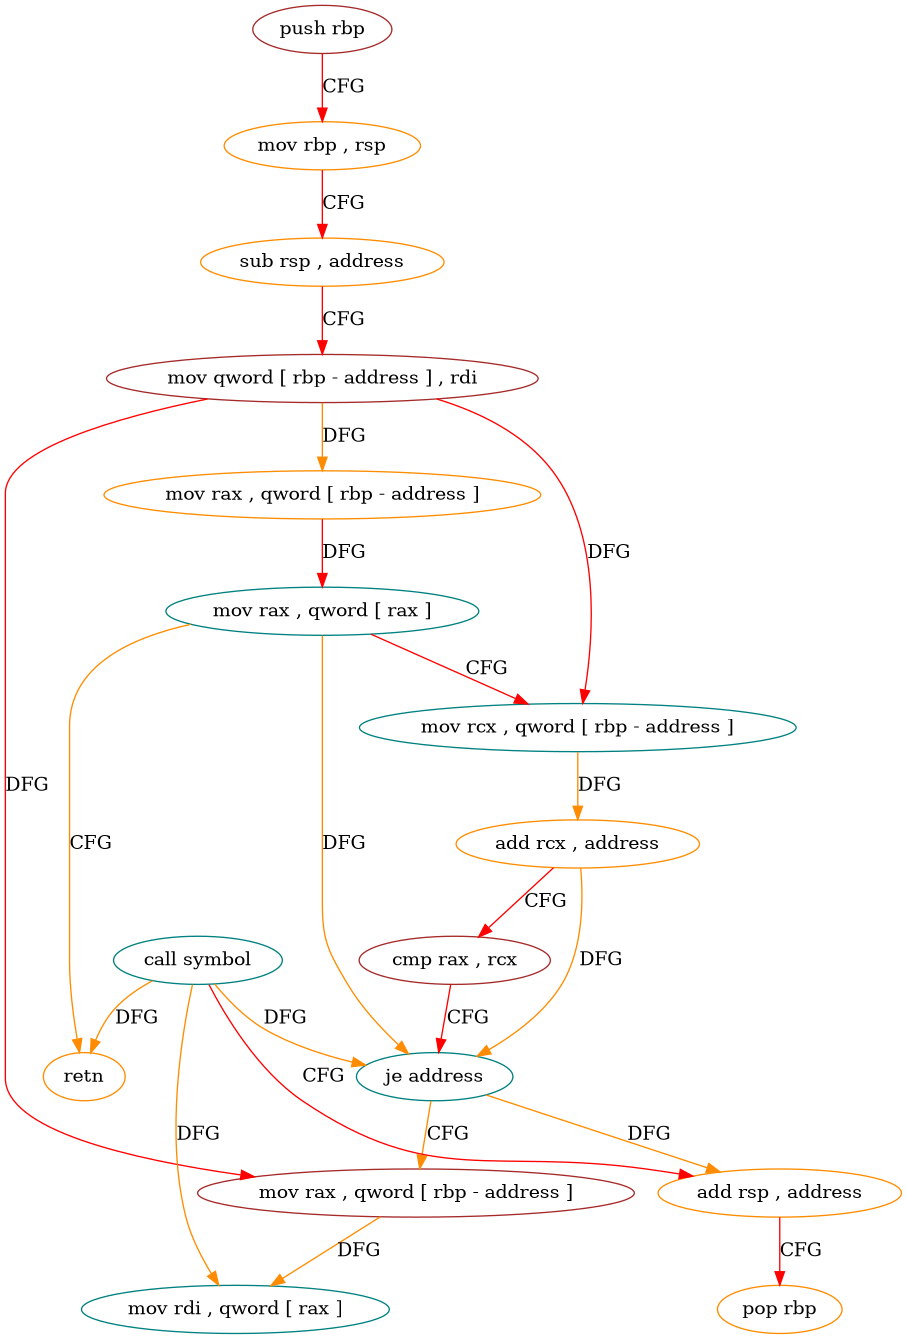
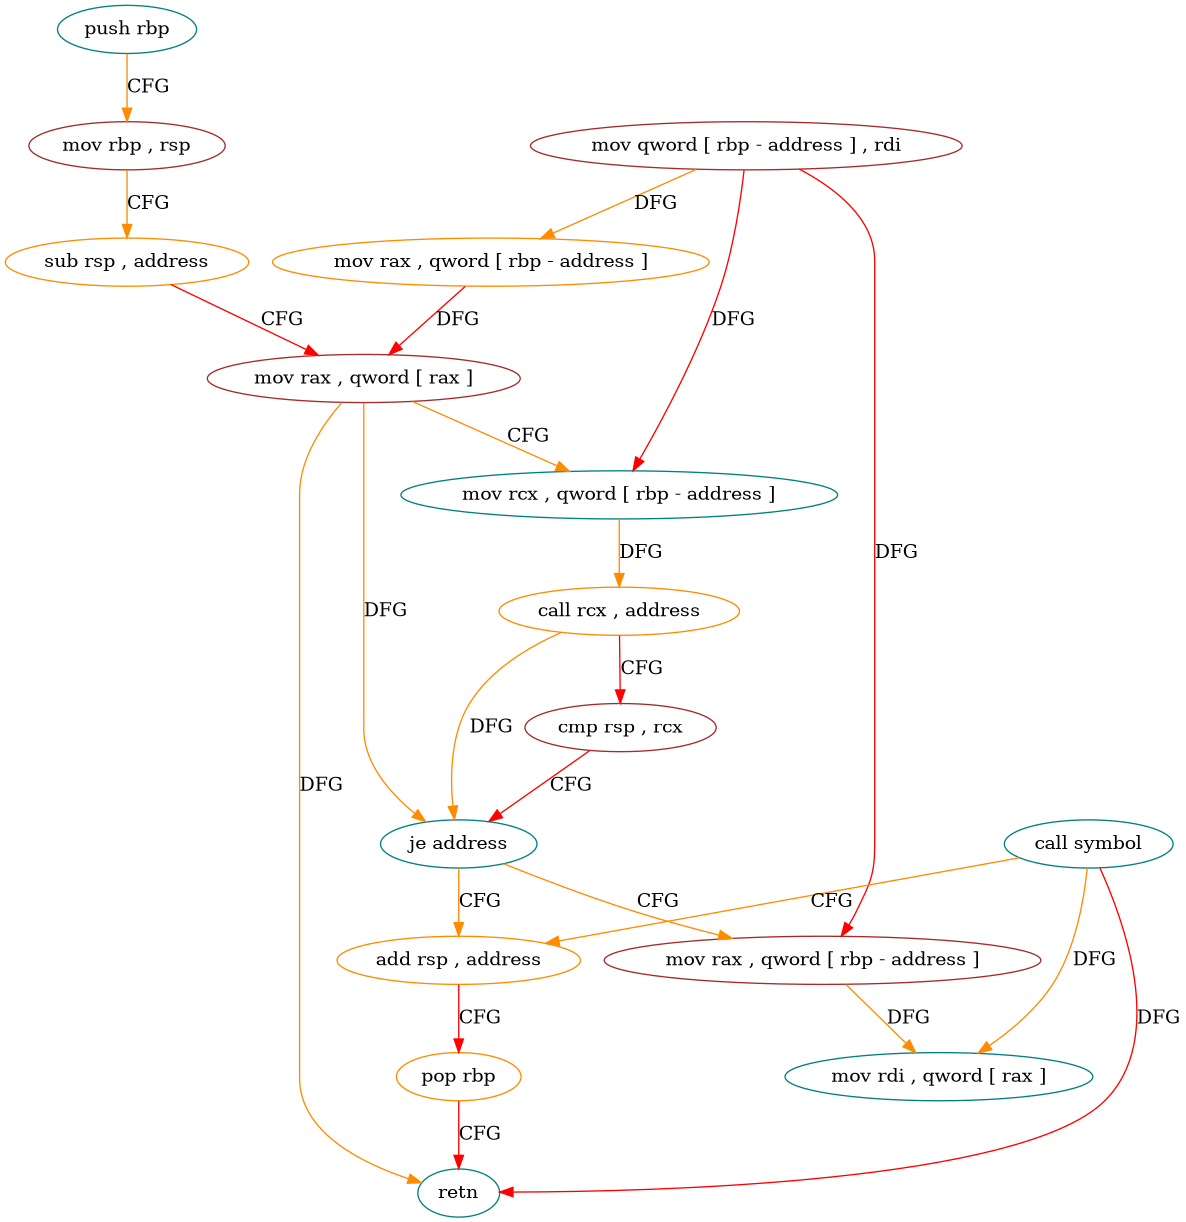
node "push rbp": color brown -> teal
edge "push rbp" -> "mov rbp , rsp": color red -> darkorange
node "mov rbp , rsp": color darkorange -> brown
edge "mov rbp , rsp" -> "sub rsp , address": color red -> darkorange
edge "sub rsp , address" -> "mov qword [ rbp - address ] , rdi": now "sub rsp , address" -> "mov rax , qword [ rax ]"
node "mov rax , qword [ rax ]": color teal -> brown
edge "mov rax , qword [ rax ]" -> "mov rcx , qword [ rbp - address ]": color red -> darkorange
edge "mov rax , qword [ rax ]" -> "retn": label "CFG" -> "DFG"
node "add rcx , address": label "add rcx , address" -> "call rcx , address"
node "cmp rax , rcx": label "cmp rax , rcx" -> "cmp rsp , rcx"
edge "call symbol" -> "retn": color darkorange -> red
edge "call symbol" -> "je address": removed, label "DFG"
node "retn": color darkorange -> teal
edge "pop rbp" -> "retn": added, label "CFG"
edge "je address" -> "add rsp , address": label "DFG" -> "CFG"
edge "call symbol" -> "add rsp , address": color red -> darkorange
